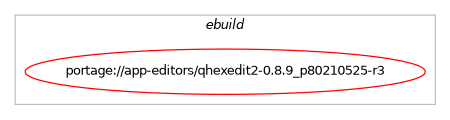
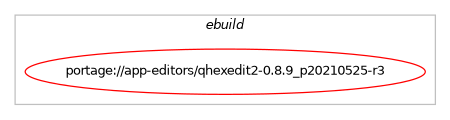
node "portage://app-editors/qhexedit2-0.8.9_p80210525-r3": label "portage://app-editors/qhexedit2-0.8.9_p80210525-r3" -> "portage://app-editors/qhexedit2-0.8.9_p20210525-r3"
